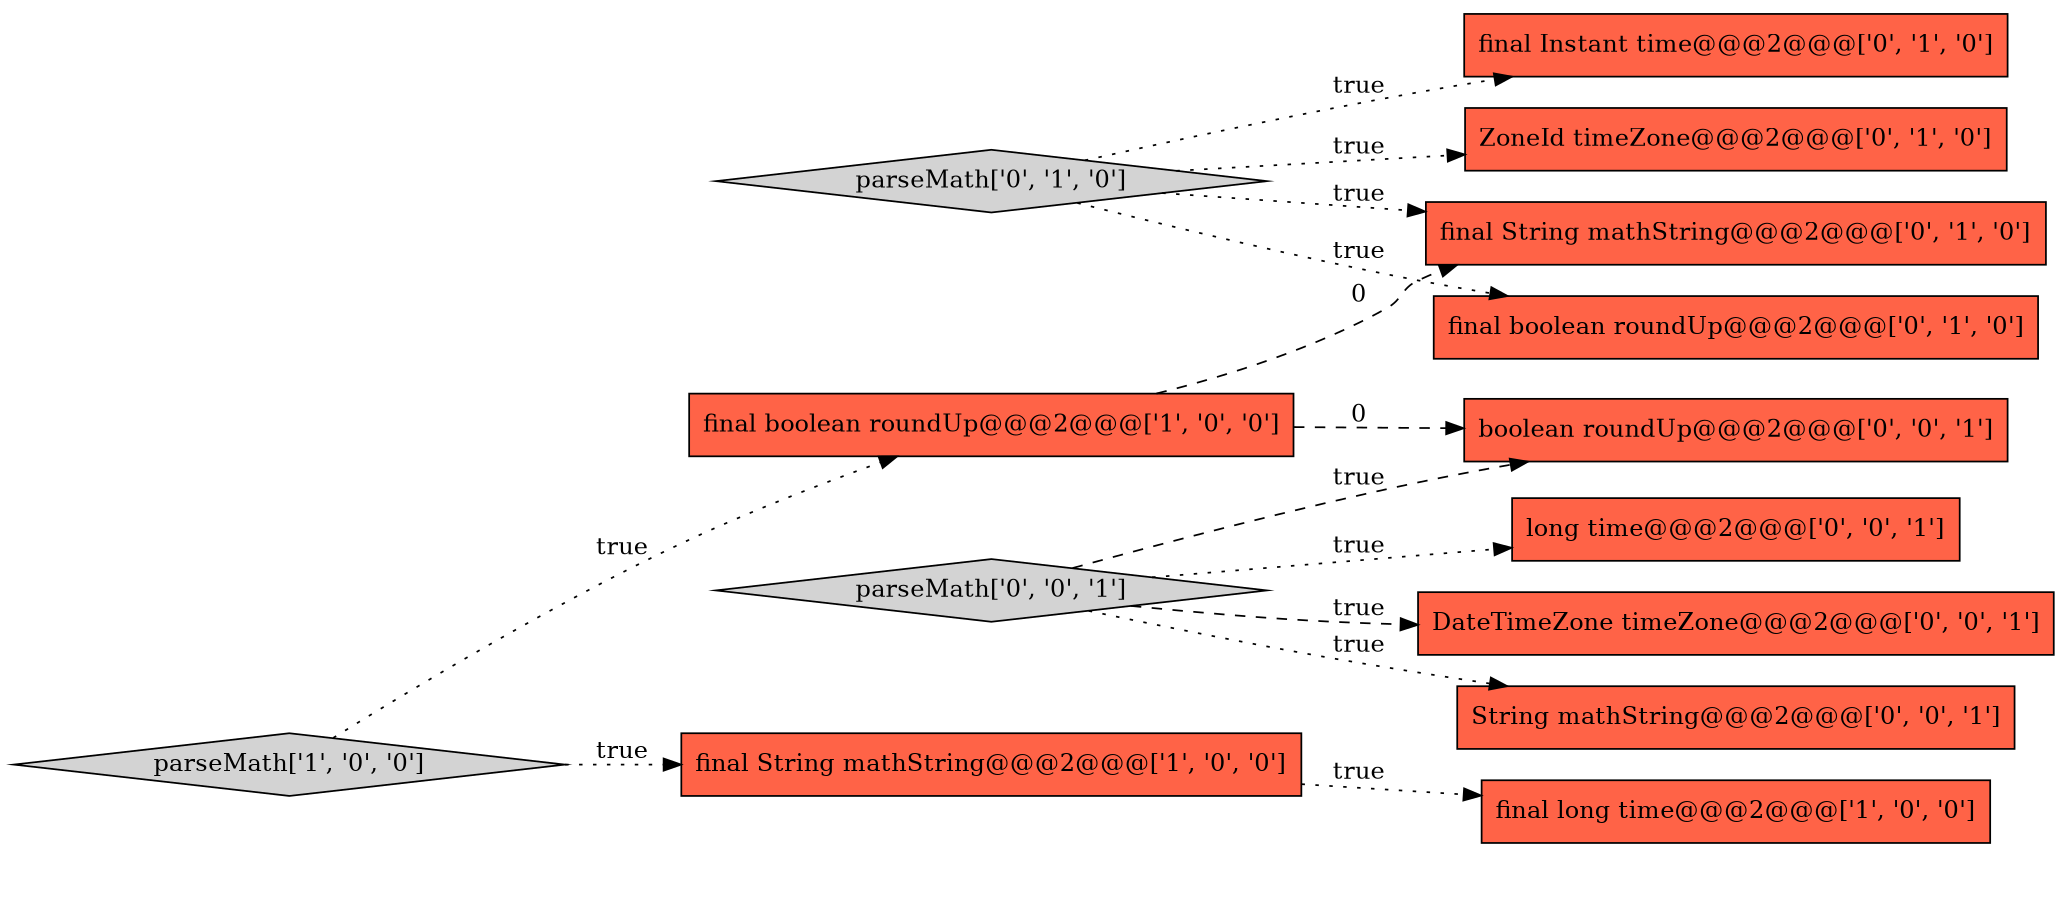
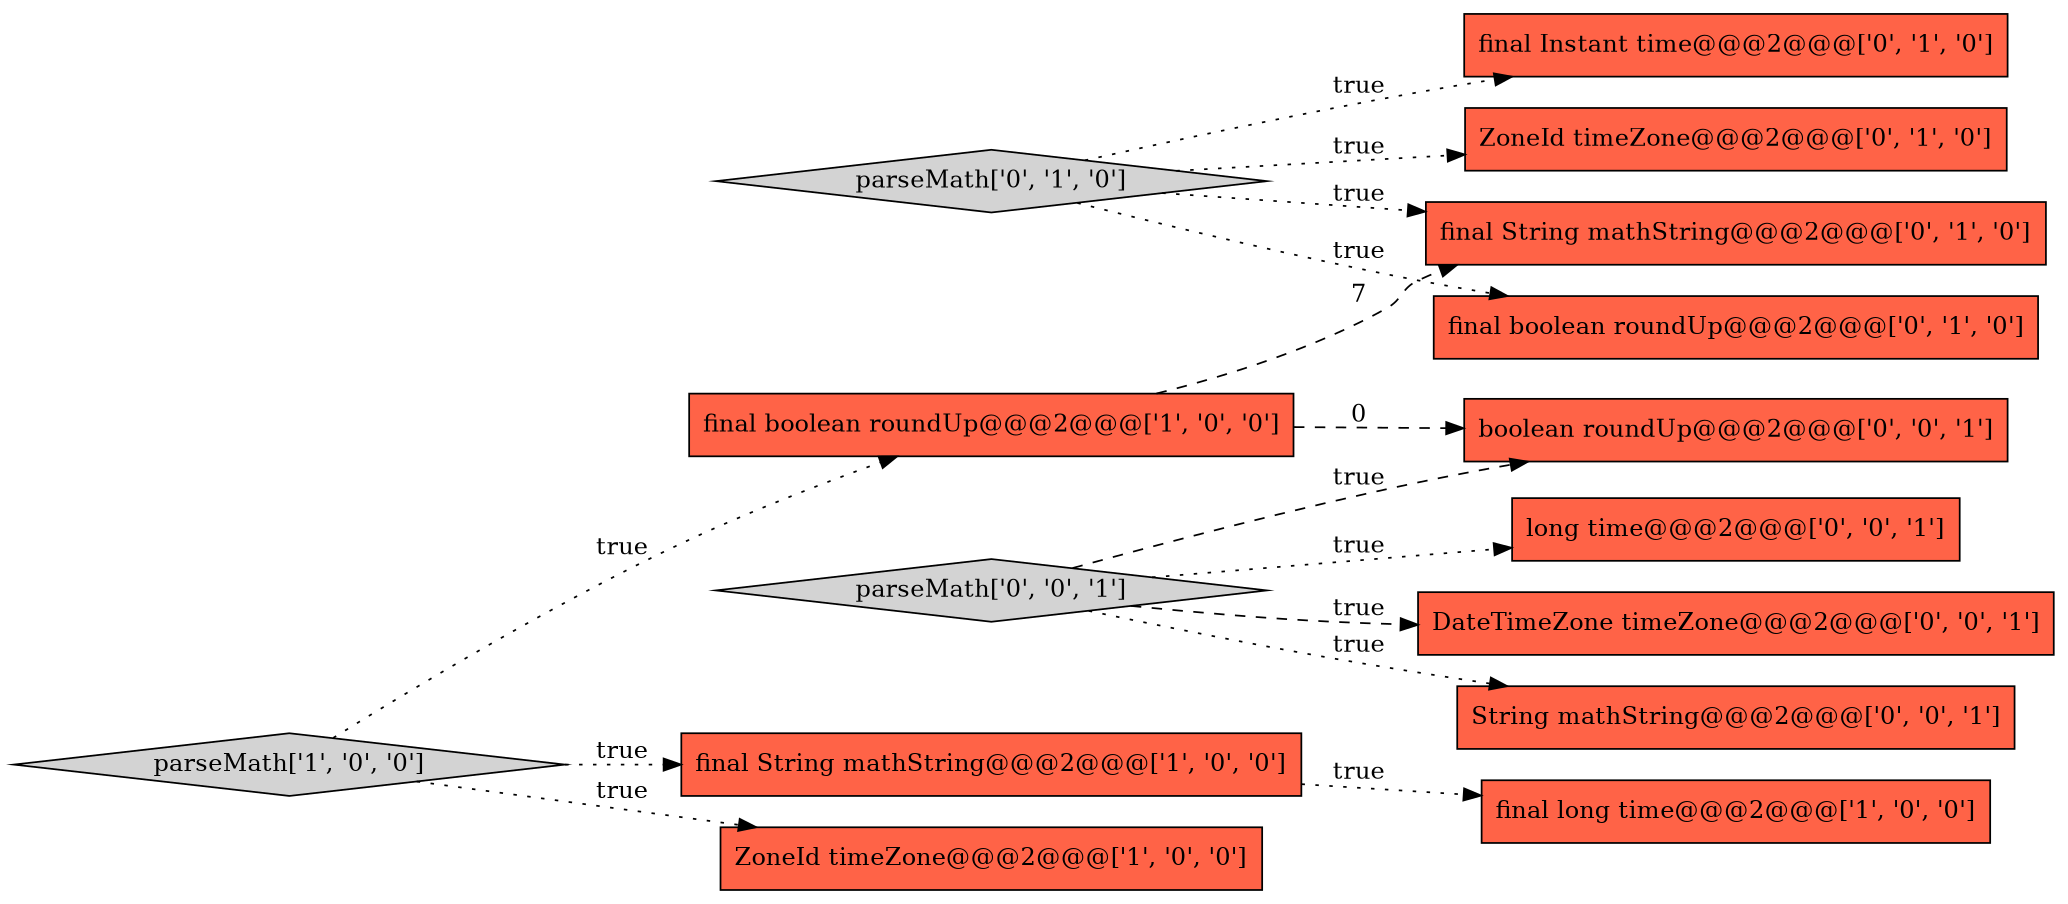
edge "final boolean roundUp@@@2@@@['1', '0', '0']" -> "final String mathString@@@2@@@['0', '1', '0']": label "0" -> "7"
node "ZoneId timeZone@@@2@@@['1', '0', '0']": added
